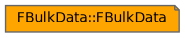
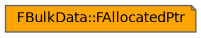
node "FBulkData::FBulkData": label "FBulkData::FBulkData" -> "FBulkData::FAllocatedPtr"
